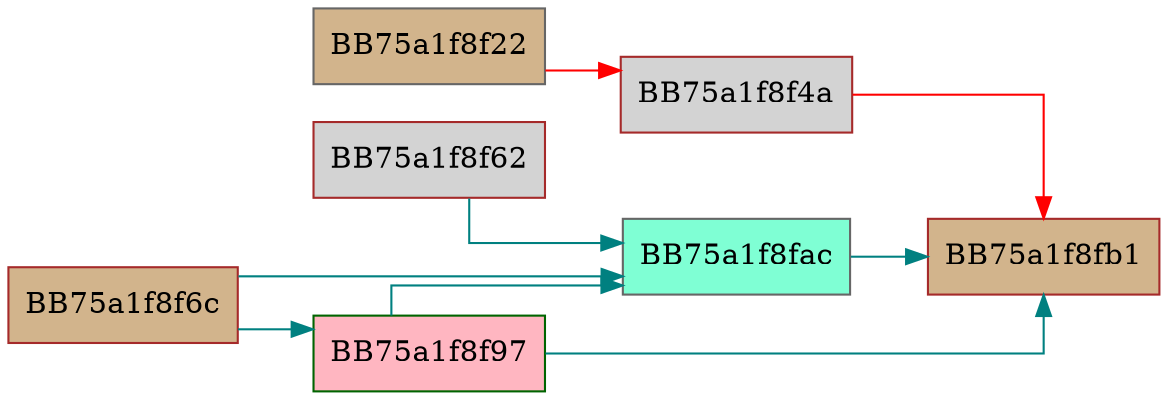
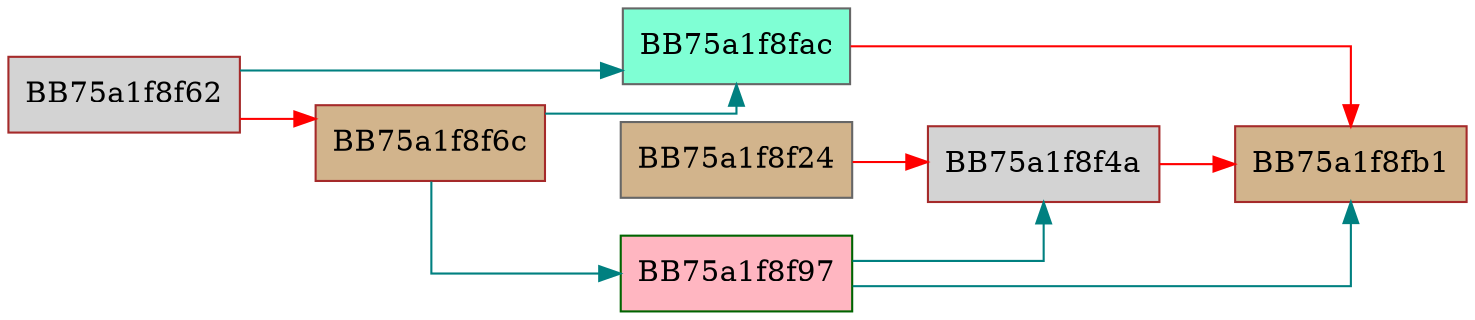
node "BB75a1f8f22": label "BB75a1f8f22" -> "BB75a1f8f24"
edge "BB75a1f8f62" -> "BB75a1f8f6c": added
edge "BB75a1f8fac" -> "BB75a1f8fb1": color teal -> red
edge "BB75a1f8f97" -> "BB75a1f8fac": now "BB75a1f8f97" -> "BB75a1f8f4a"
